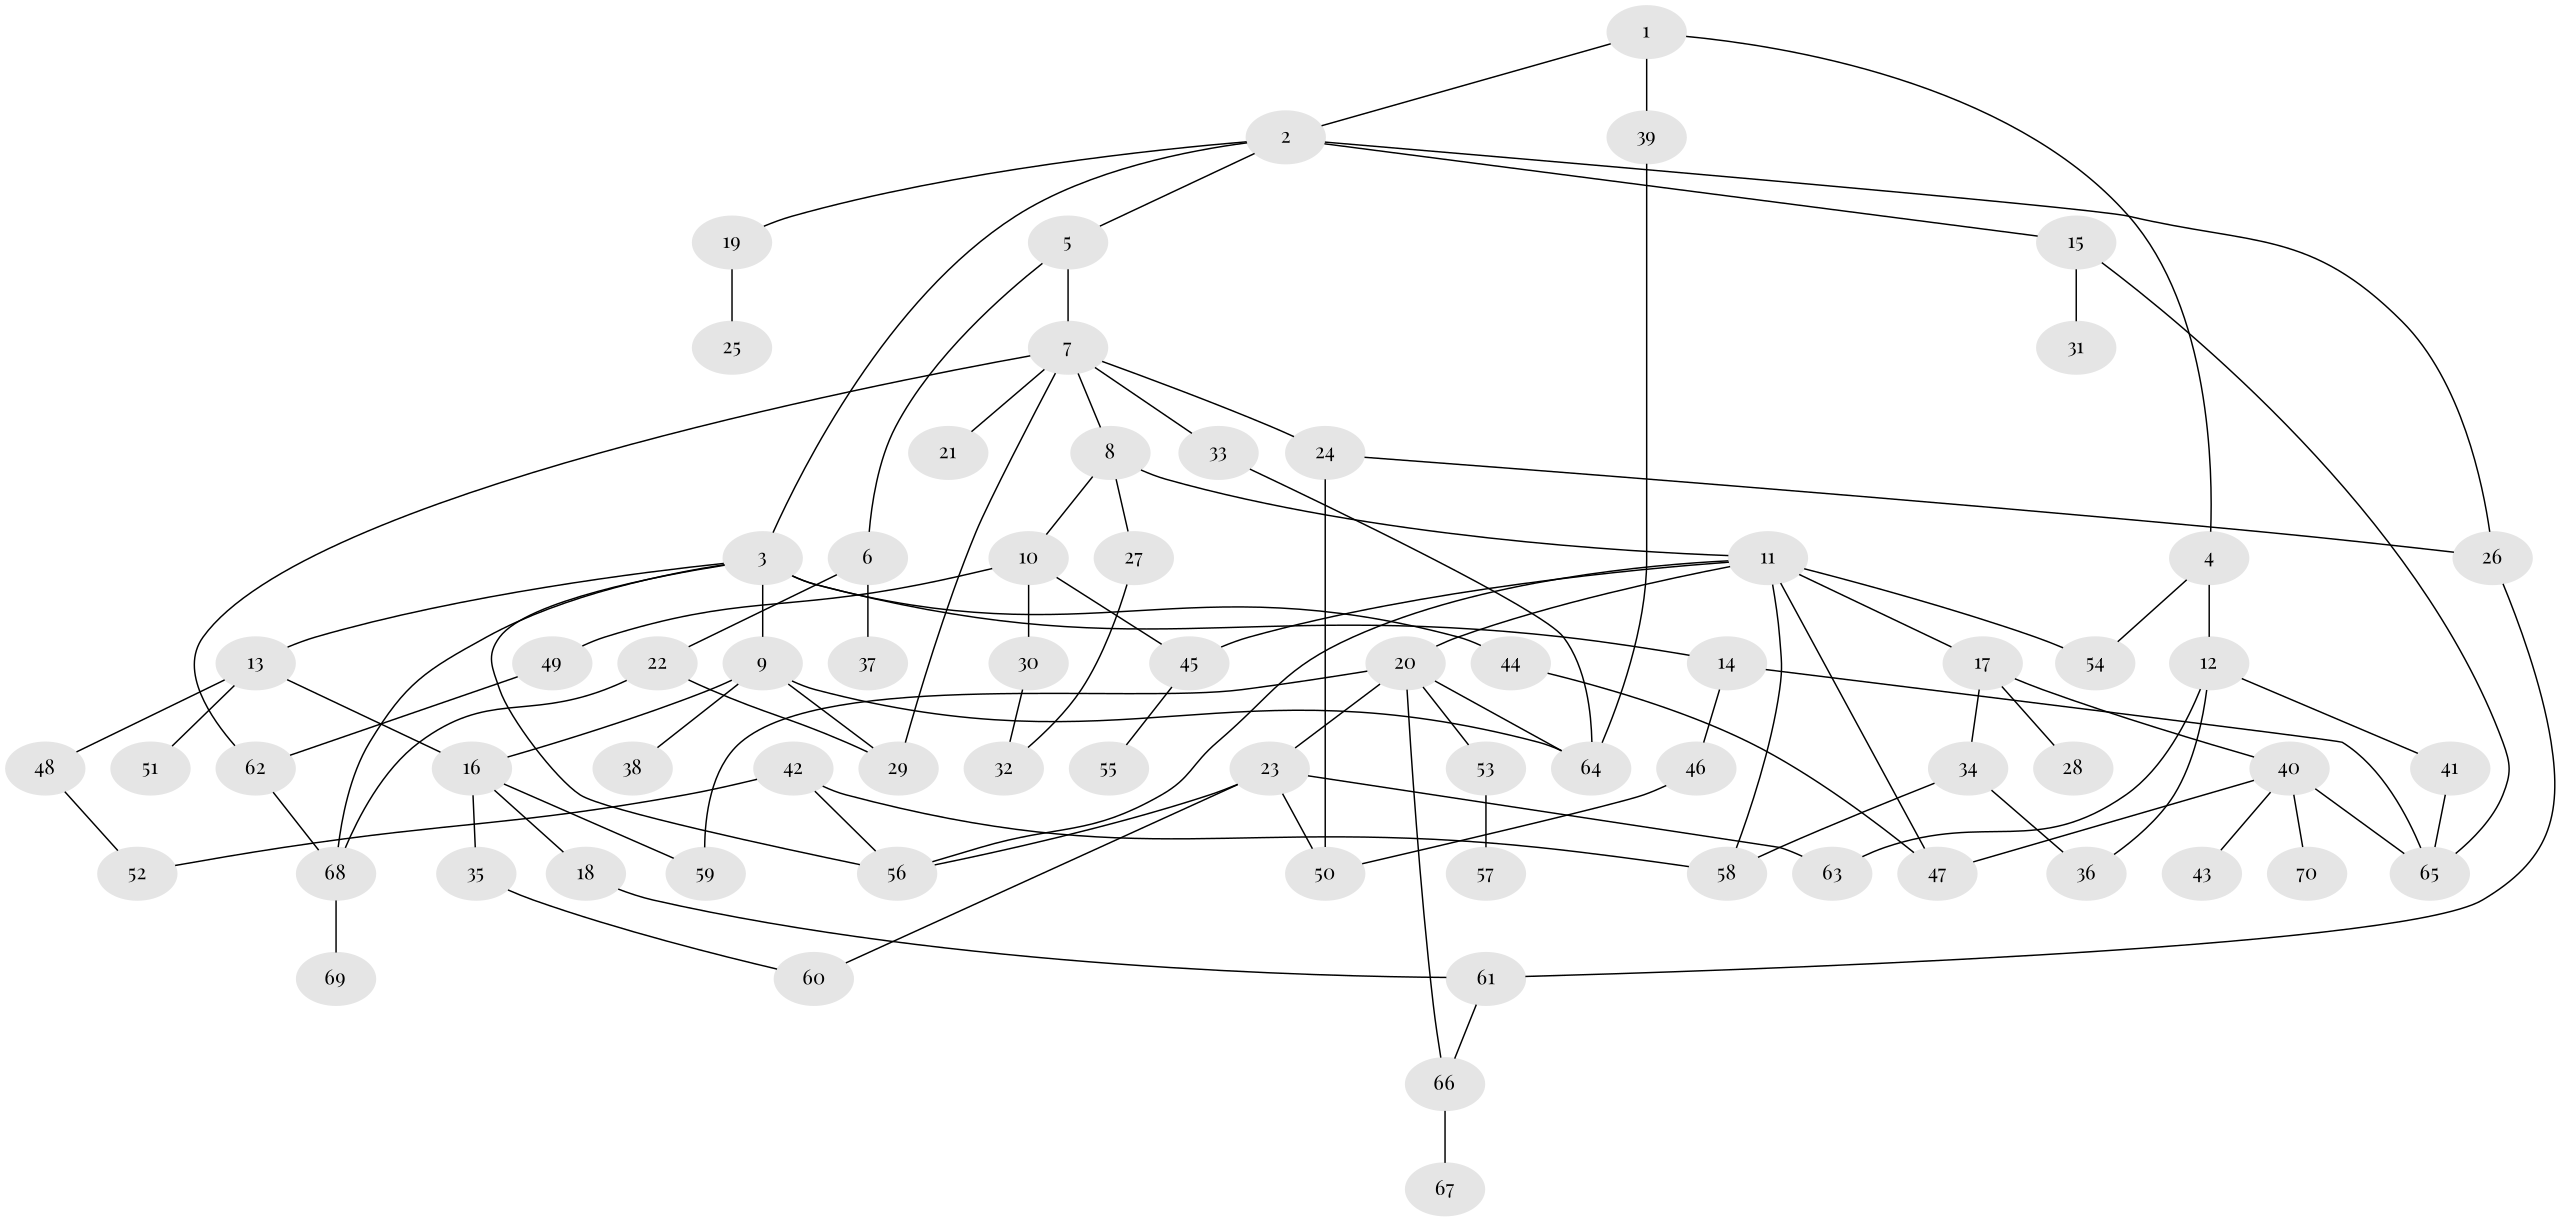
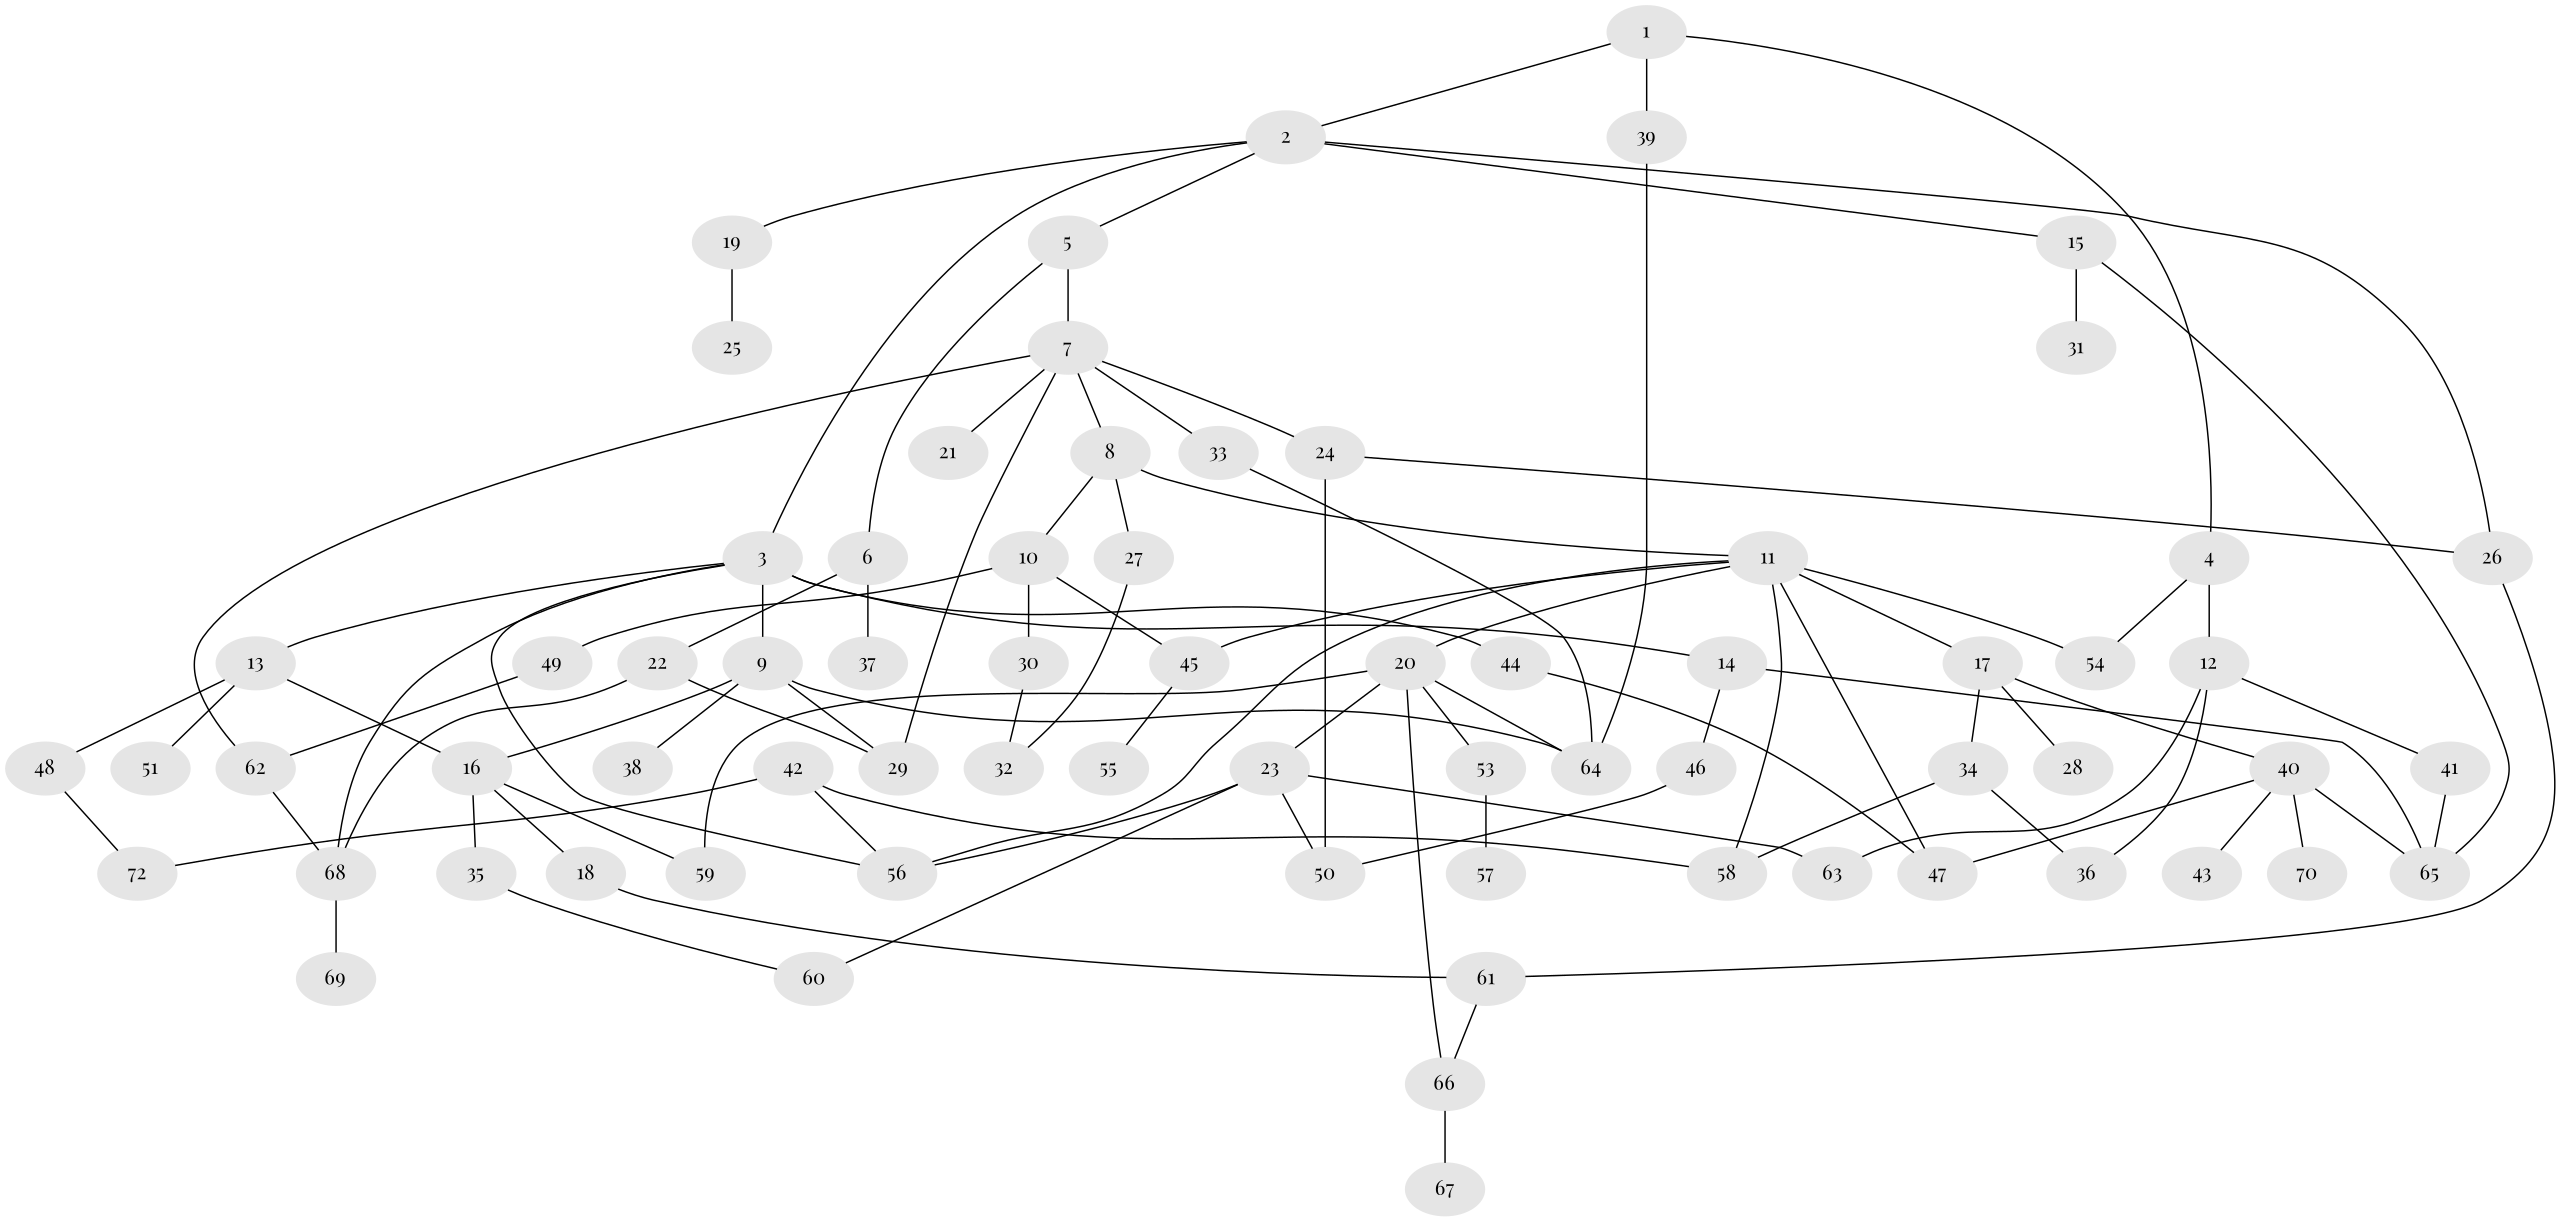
node "52": label "52" -> "72"
